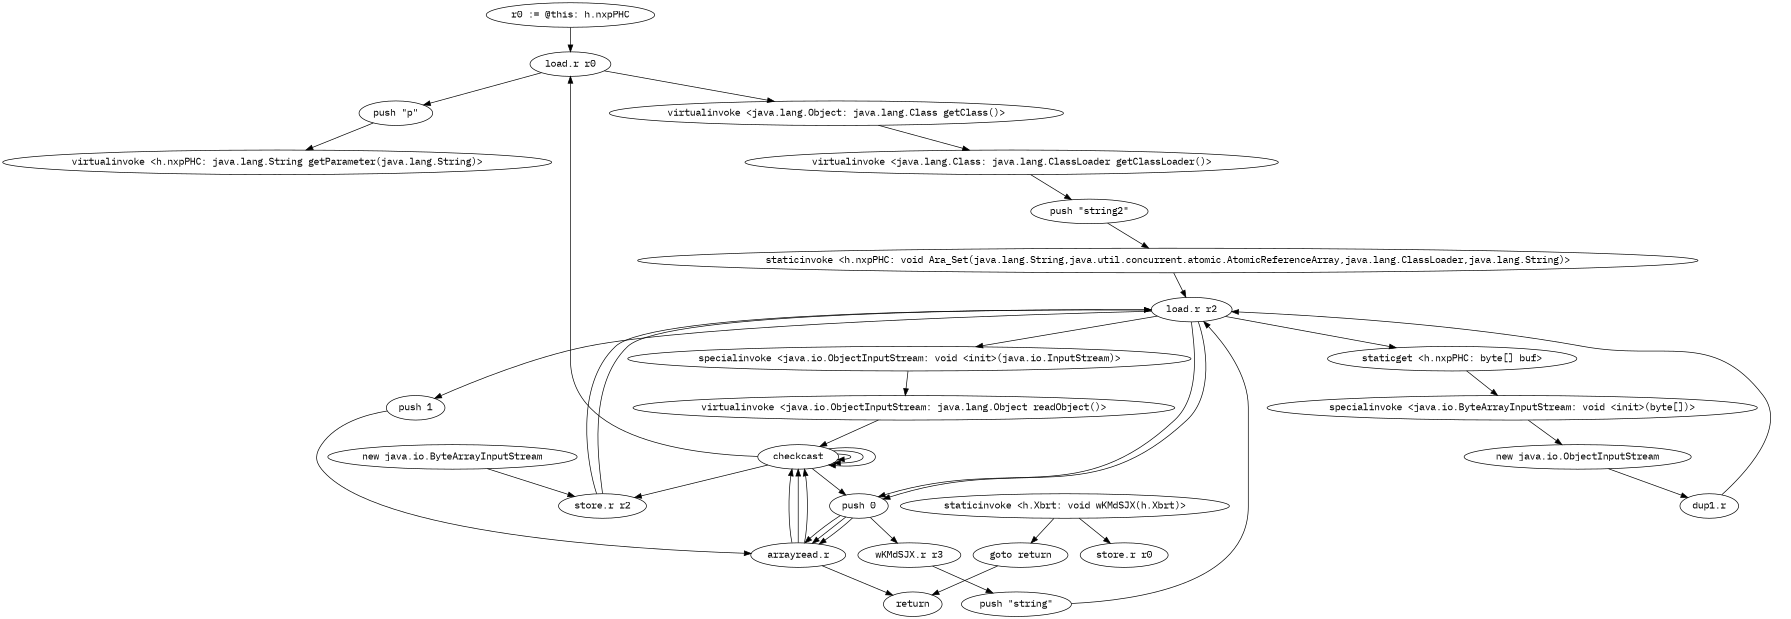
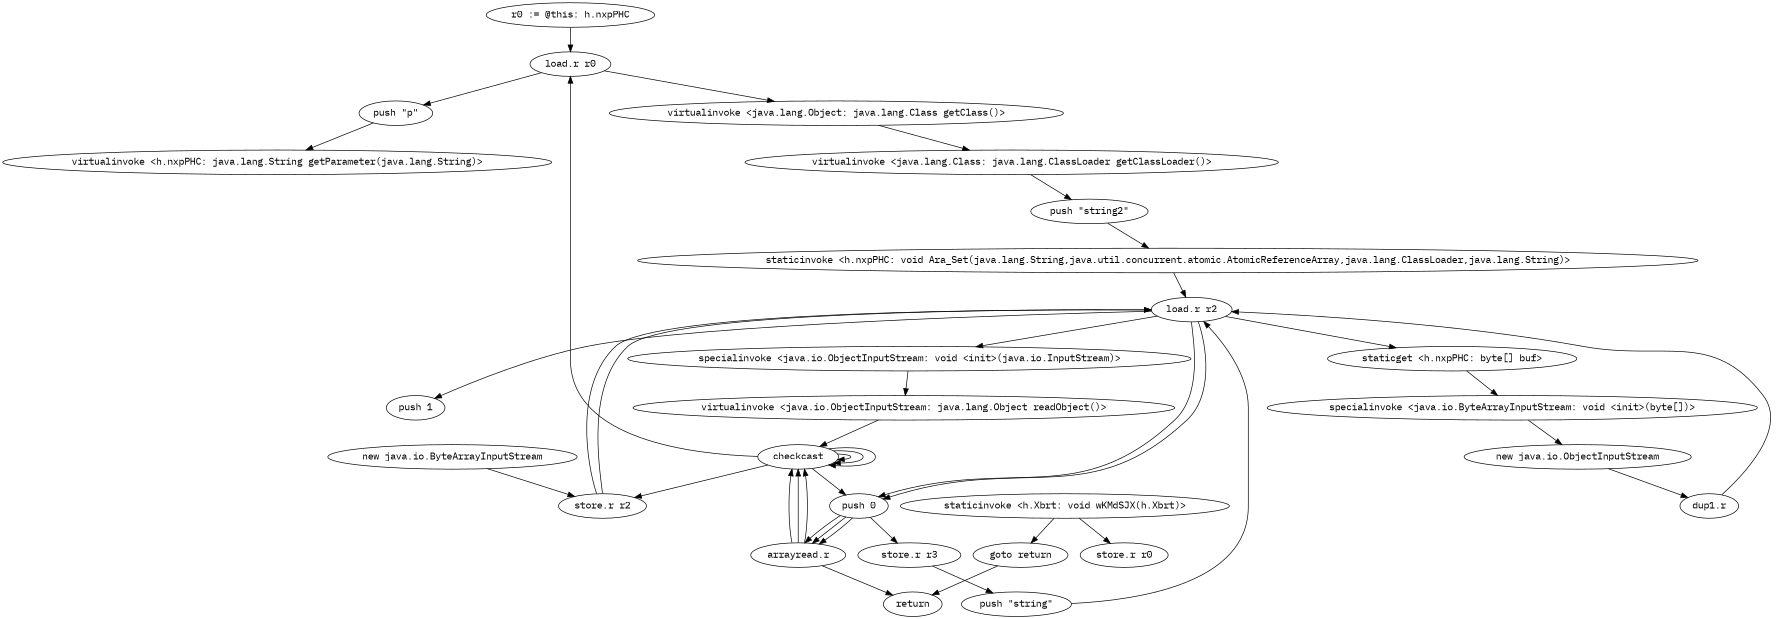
edge "push 1" -> "arrayread.r": removed
node "wKMdSJX.r r3": label "wKMdSJX.r r3" -> "store.r r3"
